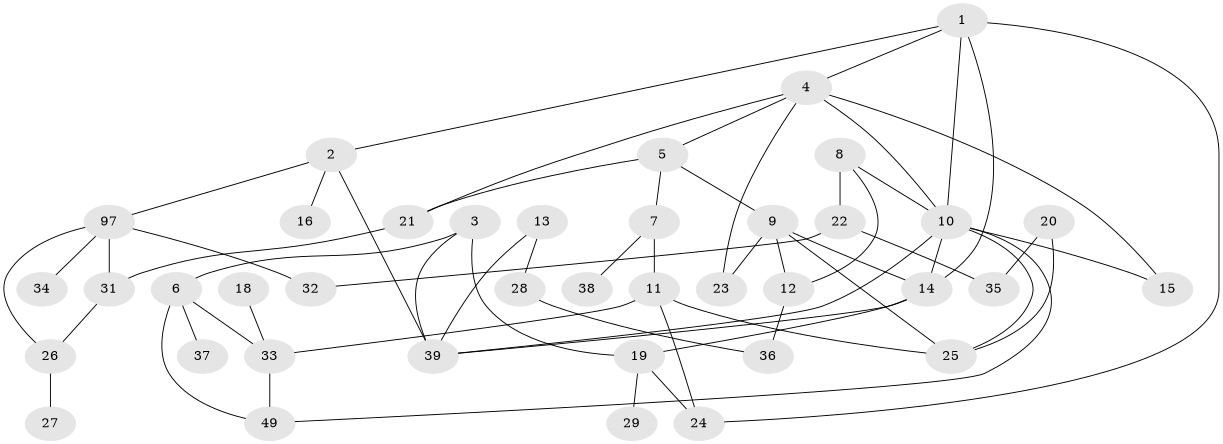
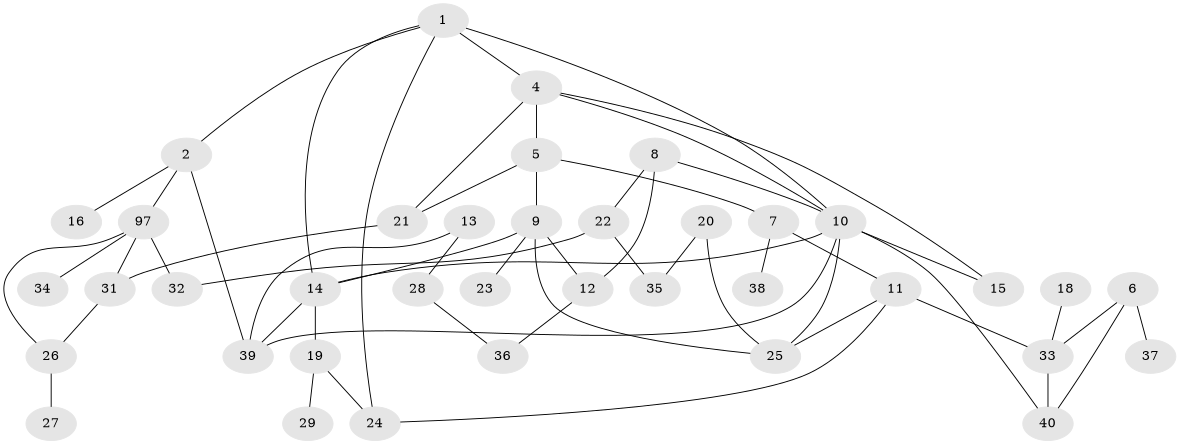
edge "4" -- "23": removed
node "3": removed
node "49": label "49" -> "40"
